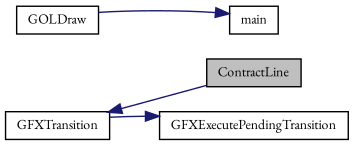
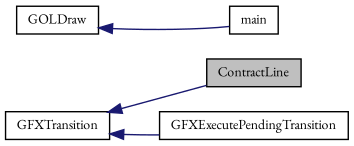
edge "GOLDraw" -> "main": reversed
edge "GFXTransition" -> "GFXExecutePendingTransition": reversed
